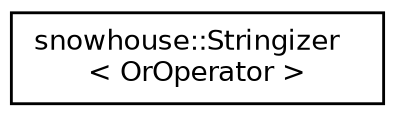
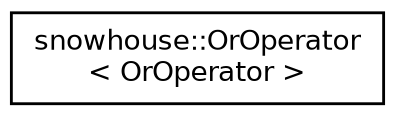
node "snowhouse::Stringizer < OrOperator >": label "snowhouse::Stringizer < OrOperator >" -> "snowhouse::OrOperator < OrOperator >"
